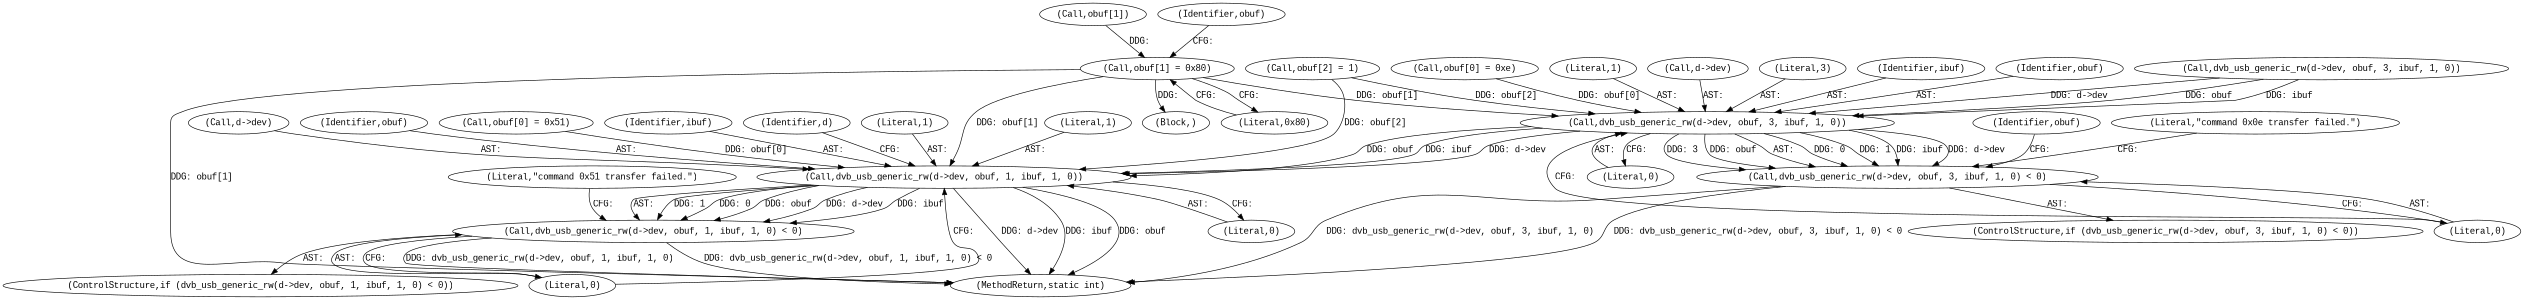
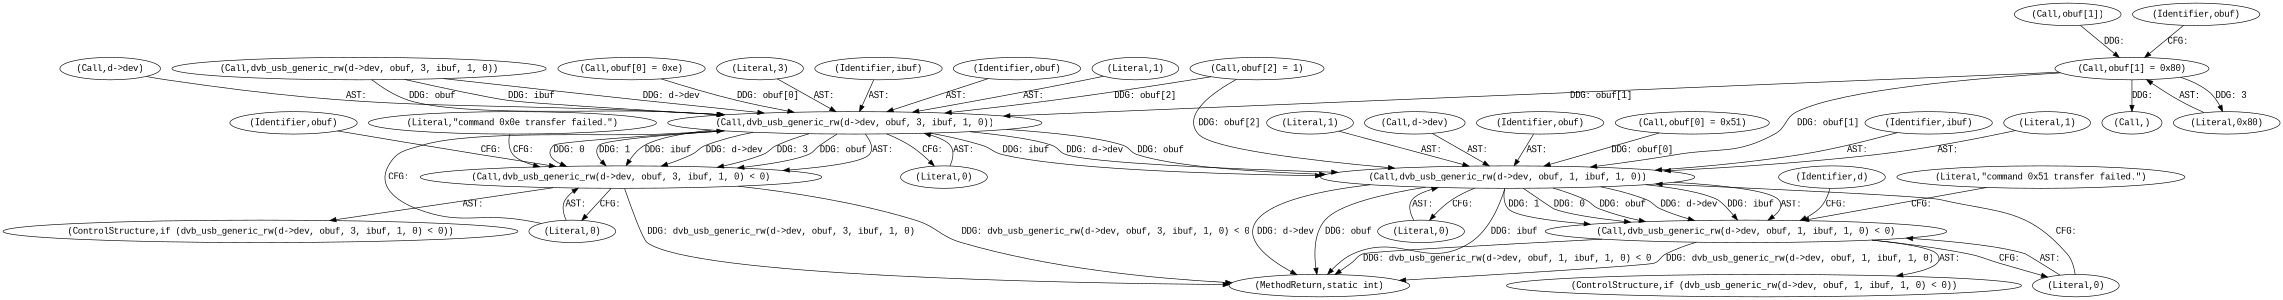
edge "(Literal,0x80)" -> "(Call,obuf[1] = 0x80)": label "CFG: " -> "AST: "
edge "(Call,obuf[1] = 0x80)" -> "(Literal,0x80)": label "CFG: " -> "DDG: 3"
edge "(Call,obuf[1] = 0x80)" -> "(MethodReturn,static int)": removed, label "DDG: obuf[1]"
node "(Block,)": label "(Block,)" -> "(Call,)"
edge "(Identifier,d)" -> "(Call,dvb_usb_generic_rw(d->dev, obuf, 1, ibuf, 1, 0))": now "(Identifier,d)" -> "(Call,dvb_usb_generic_rw(d->dev, obuf, 1, ibuf, 1, 0) < 0)"
